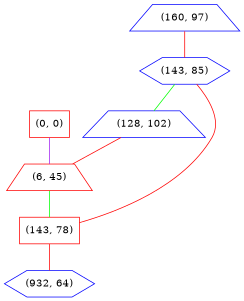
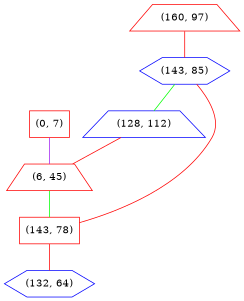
node "(160, 97)": color blue -> red
node "(0, 0)": label "(0, 0)" -> "(0, 7)"
node "(128, 102)": label "(128, 102)" -> "(128, 112)"
node "(932, 64)": label "(932, 64)" -> "(132, 64)"
